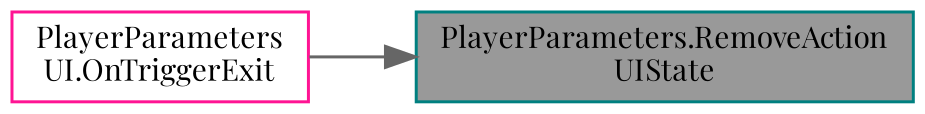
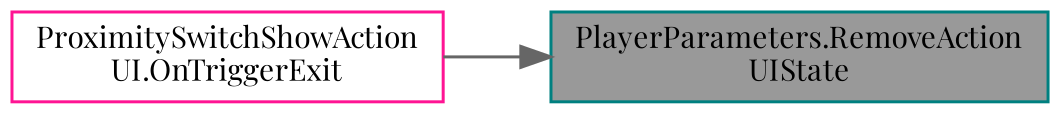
node "PlayerParameters UI.OnTriggerExit": label "PlayerParameters UI.OnTriggerExit" -> "ProximitySwitchShowAction UI.OnTriggerExit"
